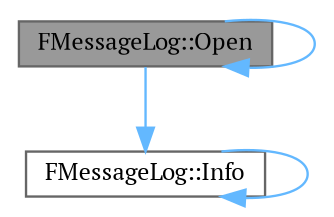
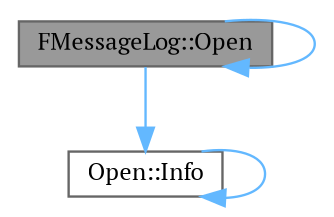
node "FMessageLog::Info": label "FMessageLog::Info" -> "Open::Info"
